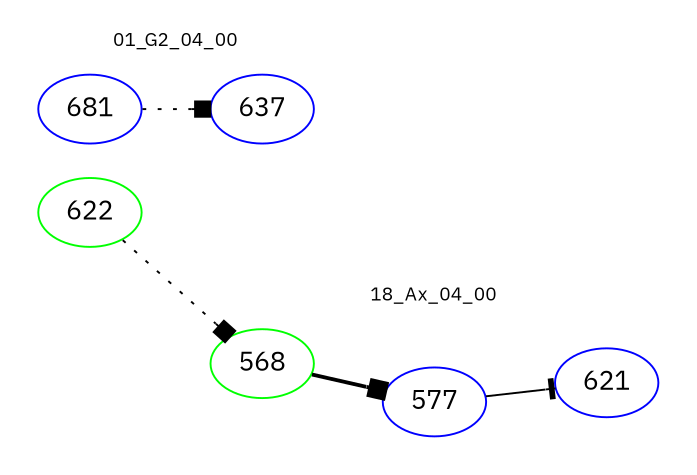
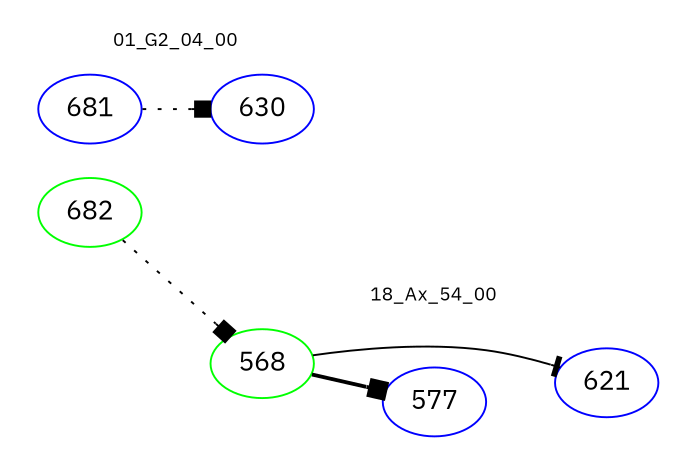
node "637": label "637" -> "630"
node "622": label "622" -> "682"
cluster "18_Ax_04_00": label "18_Ax_04_00" -> "18_Ax_54_00"
edge "577" -> "621": now "568" -> "621"
